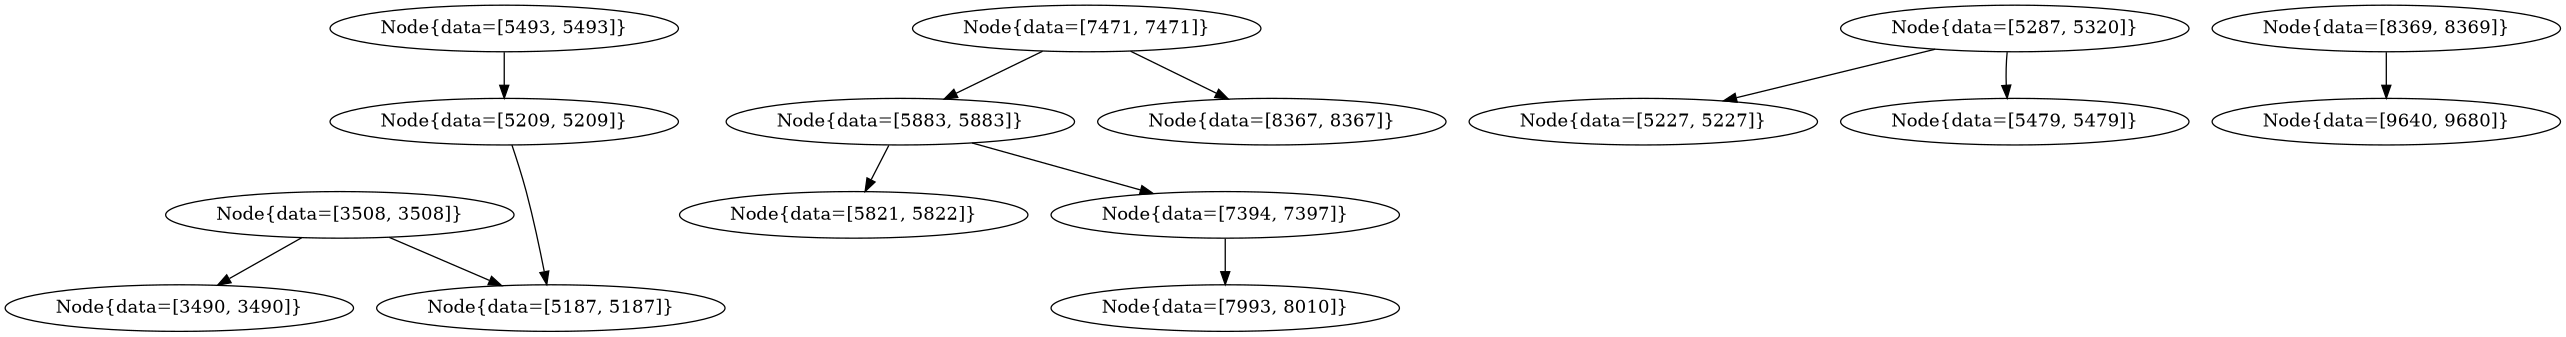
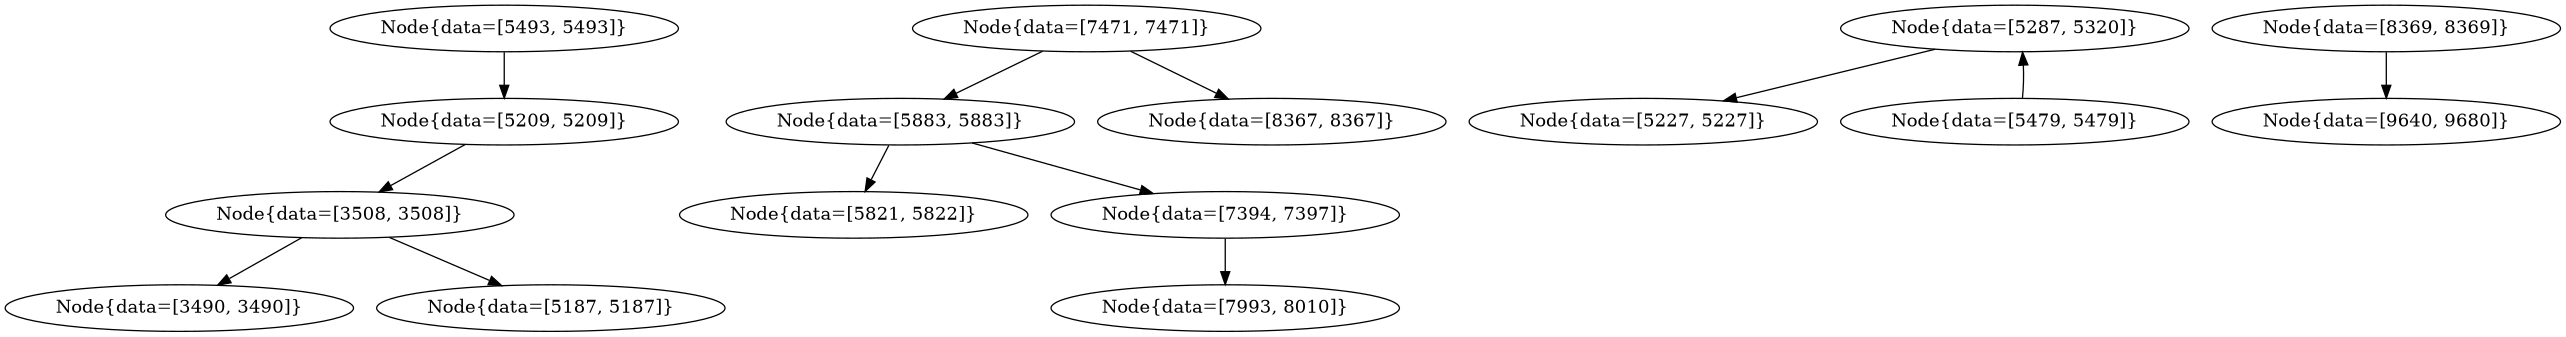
edge "Node{data=[5287, 5320]}" -> "Node{data=[5479, 5479]}": reversed
edge "Node{data=[5209, 5209]}" -> "Node{data=[5187, 5187]}": now "Node{data=[5209, 5209]}" -> "Node{data=[3508, 3508]}"
